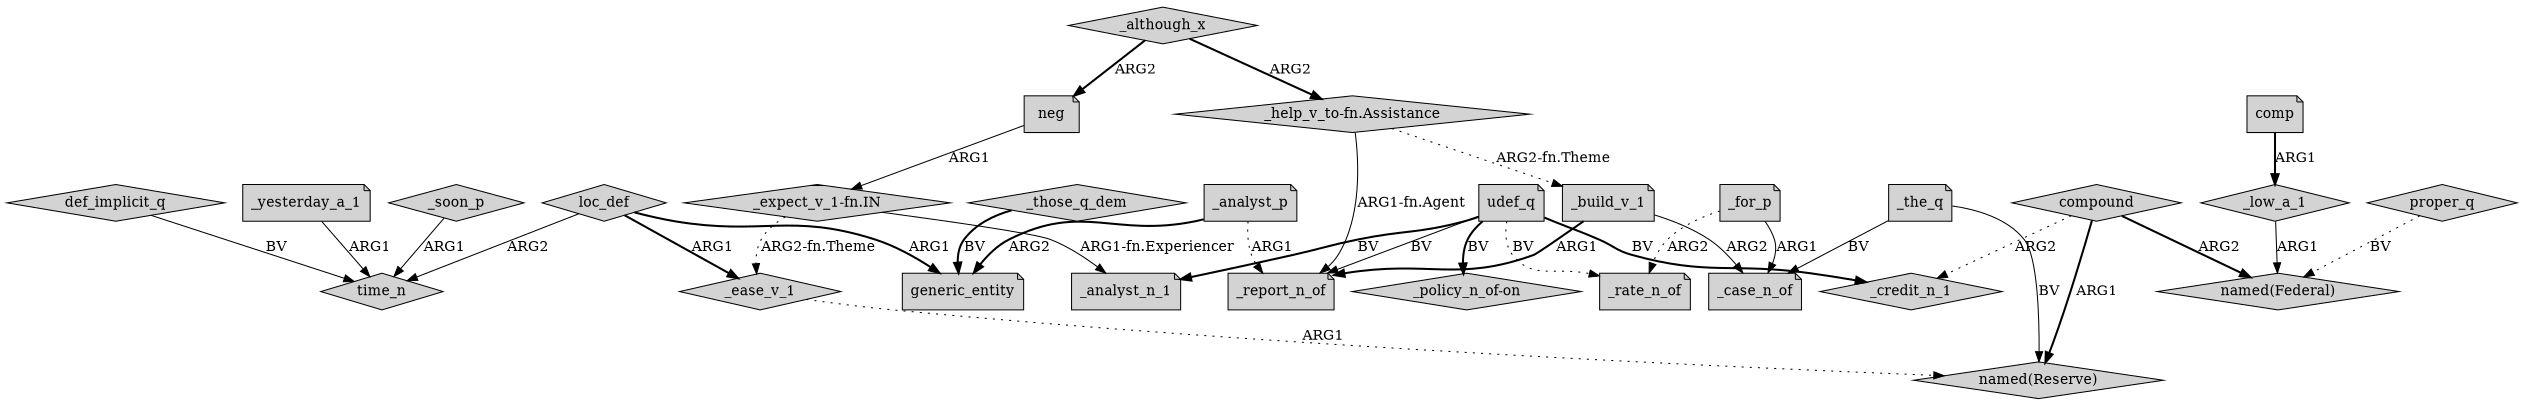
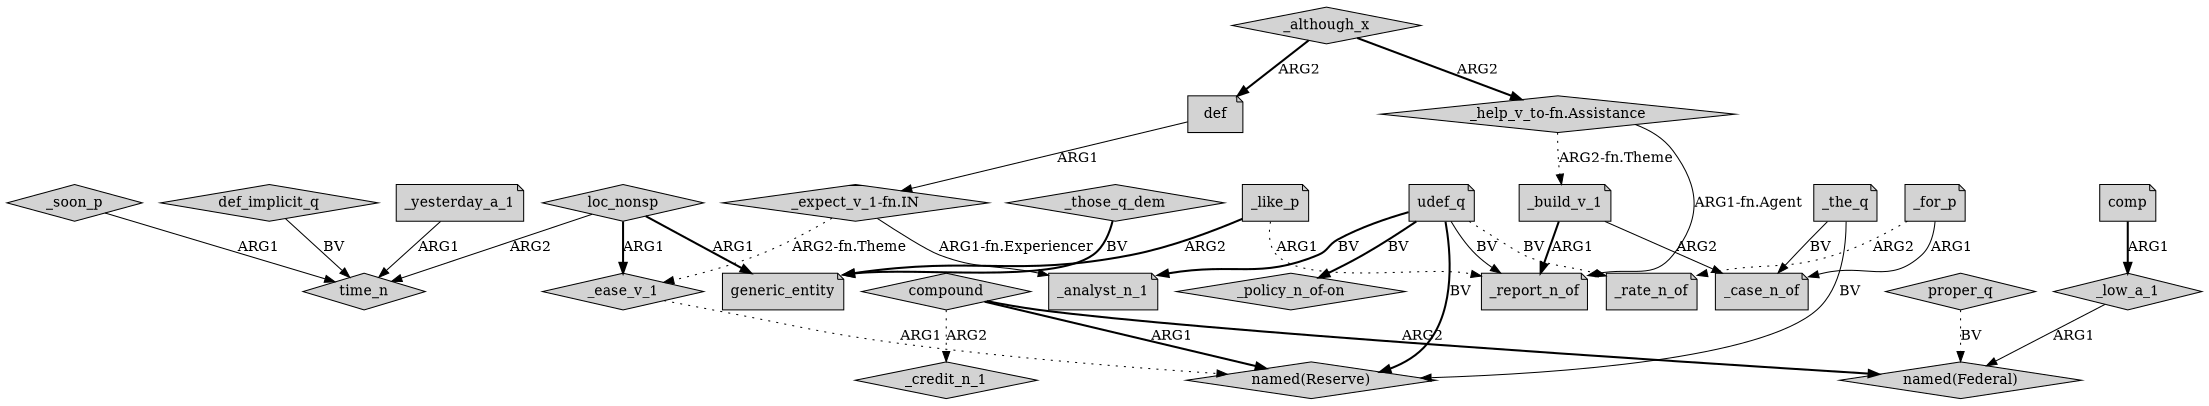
node "neg": label "neg" -> "def"
node "loc_def": label "loc_def" -> "loc_nonsp"
node "_analyst_p": label "_analyst_p" -> "_like_p"
edge "udef_q" -> "_credit_n_1": now "udef_q" -> "named(Reserve)"
